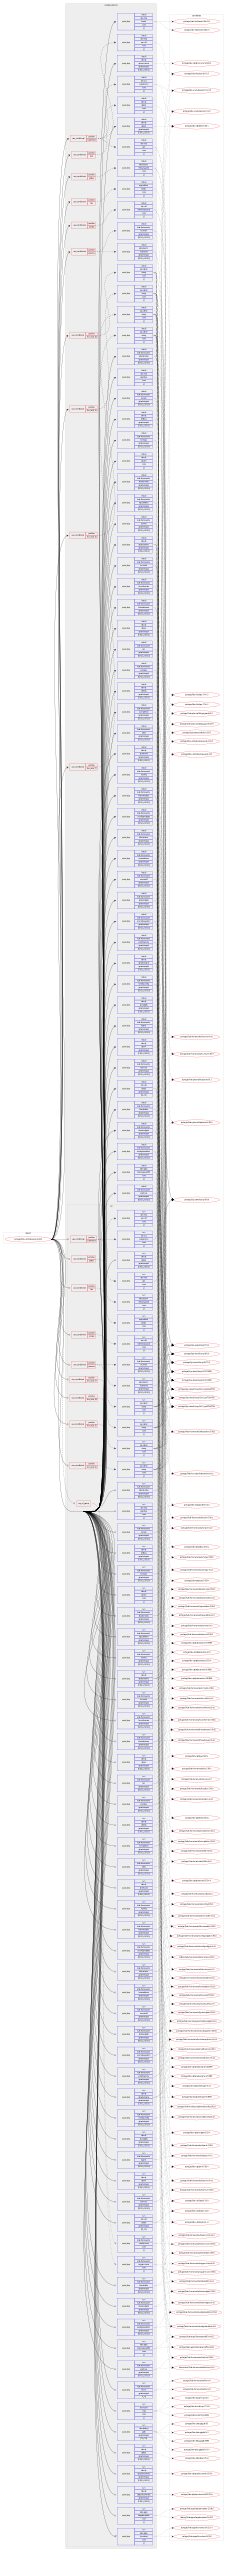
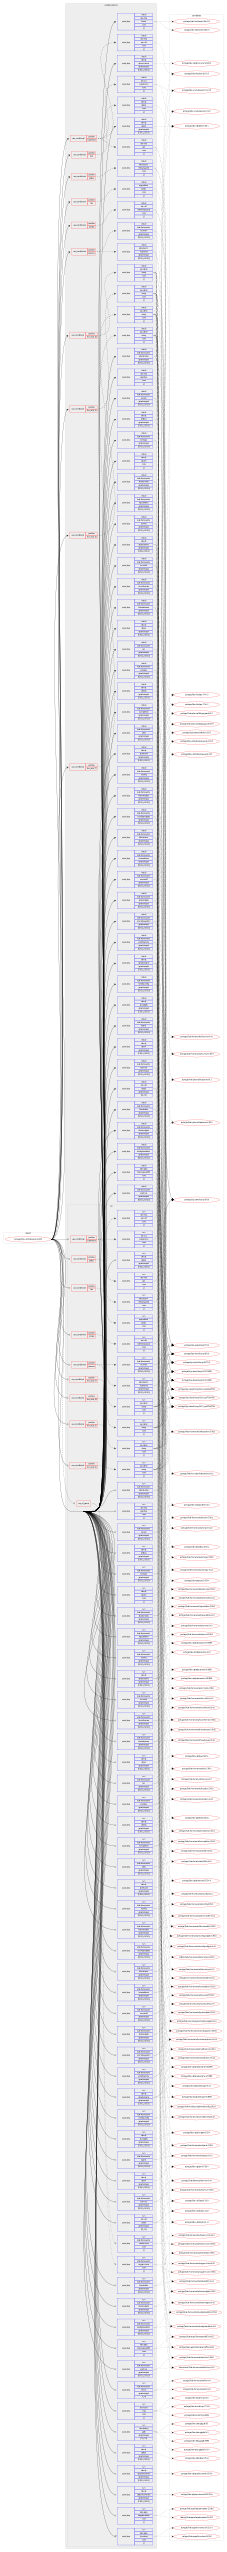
node "portage://dev-qt/qtdeclarative-5.15.14": removed
node "portage://kde-frameworks/kservice-6.4.0": label "portage://kde-frameworks/kservice-6.4.0" -> "portage://kde-kdevelop/kservice-6.4.0"
node "portage://kde-frameworks/karchive-5.116.0": label "portage://kde-frameworks/karchive-5.116.0" -> "portage://kde-frameworks/karchive-5.156.0"
